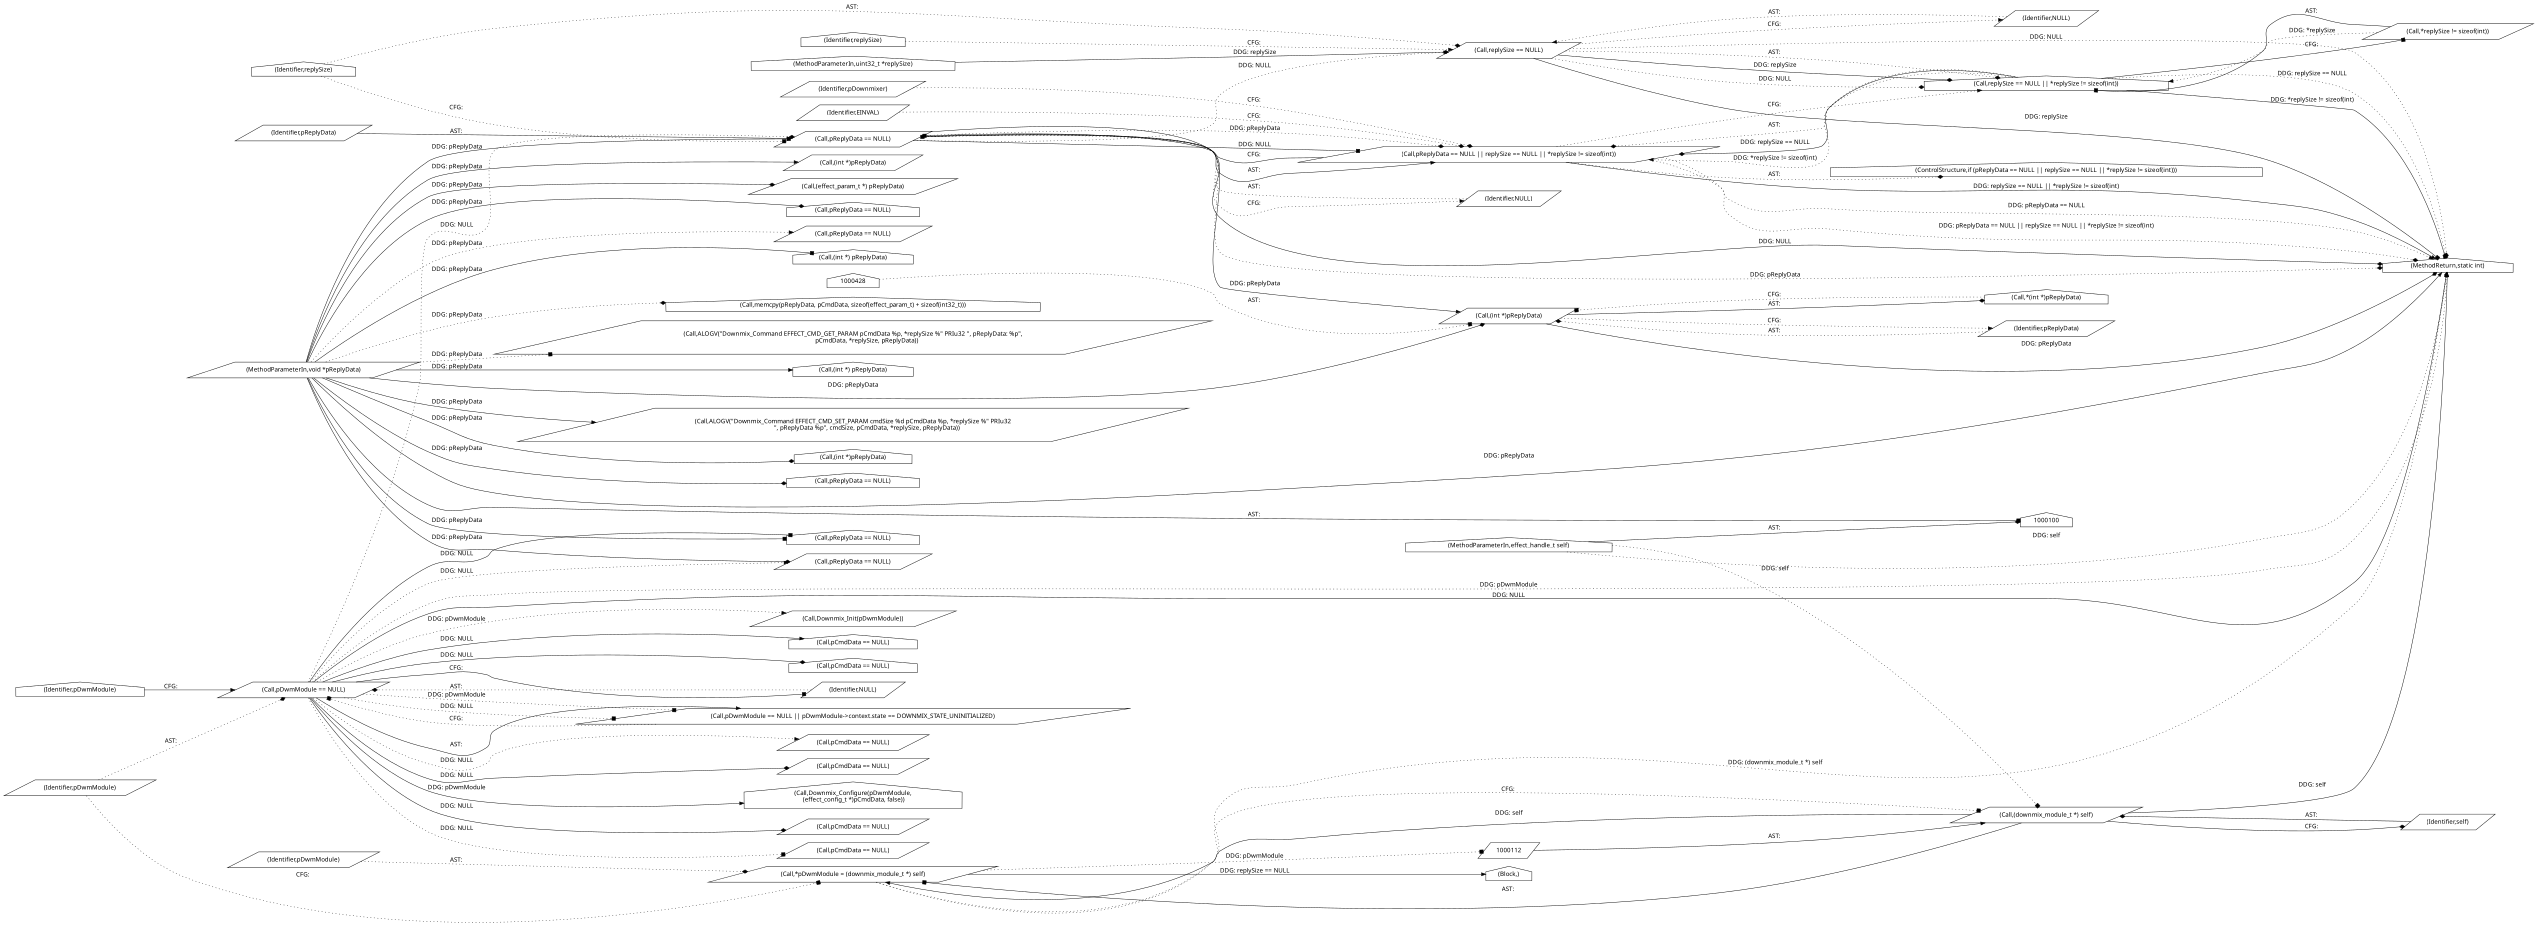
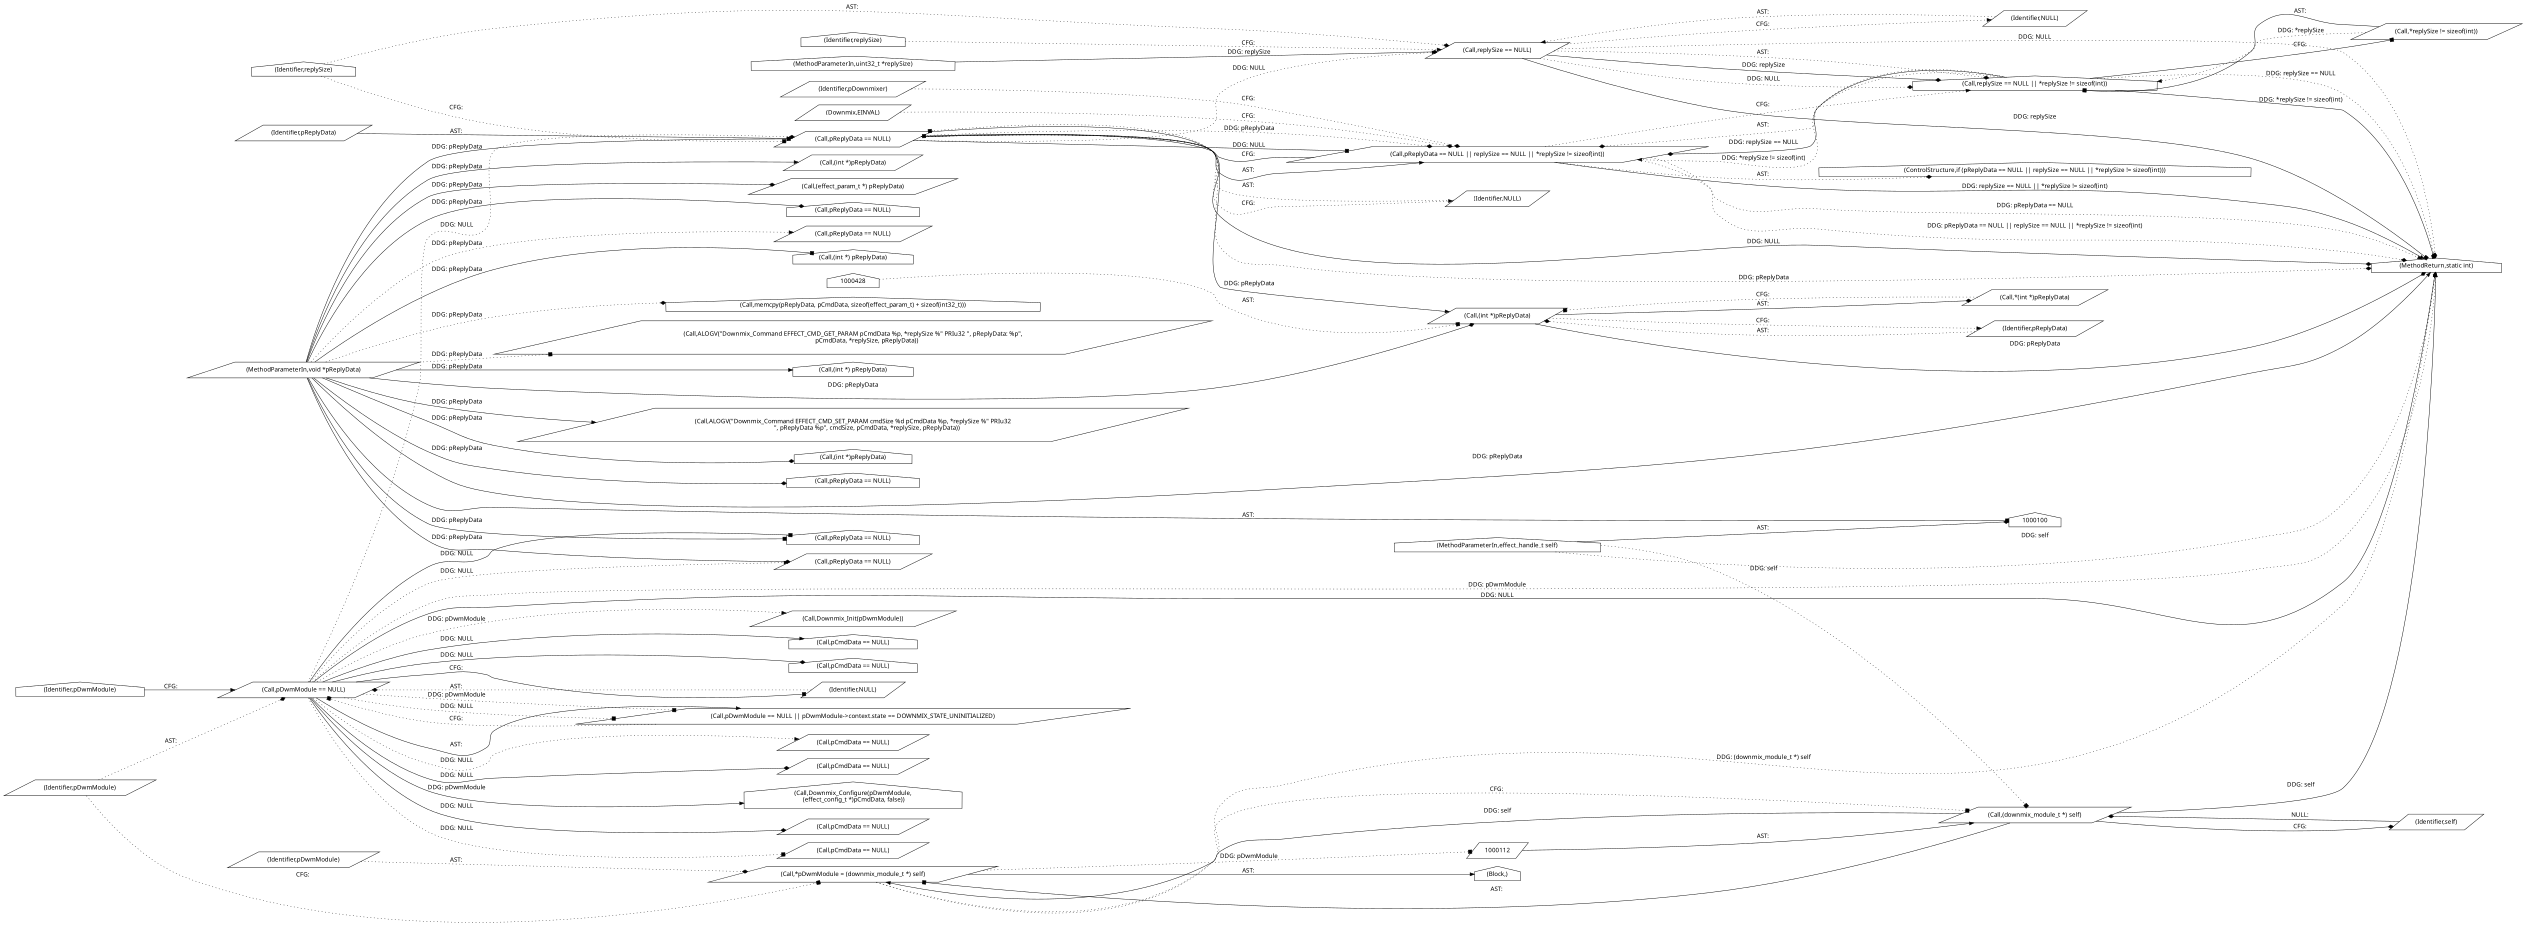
node "(Identifier,EINVAL)": label "(Identifier,EINVAL)" -> "(Downmix,EINVAL)"
node "(Call,*(int *)pReplyData)": shape house -> parallelogram
edge "(Identifier,self)" -> "(Call,(downmix_module_t *) self)": label "AST: " -> "NULL: "
edge "(Call,*pDwmModule = (downmix_module_t *) self)" -> "(Block,)": label "DDG: replySize == NULL" -> "AST: "
